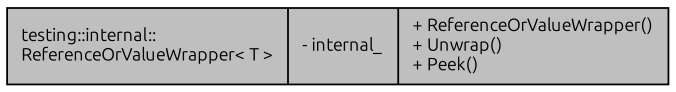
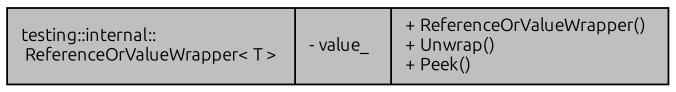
node "testing::internal::": text "- internal_" -> "- value_"
